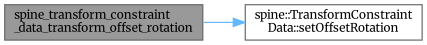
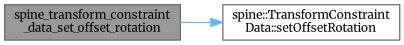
node "spine_transform_constraint _data_transform_offset_rotation": label "spine_transform_constraint _data_transform_offset_rotation" -> "spine_transform_constraint _data_set_offset_rotation"
